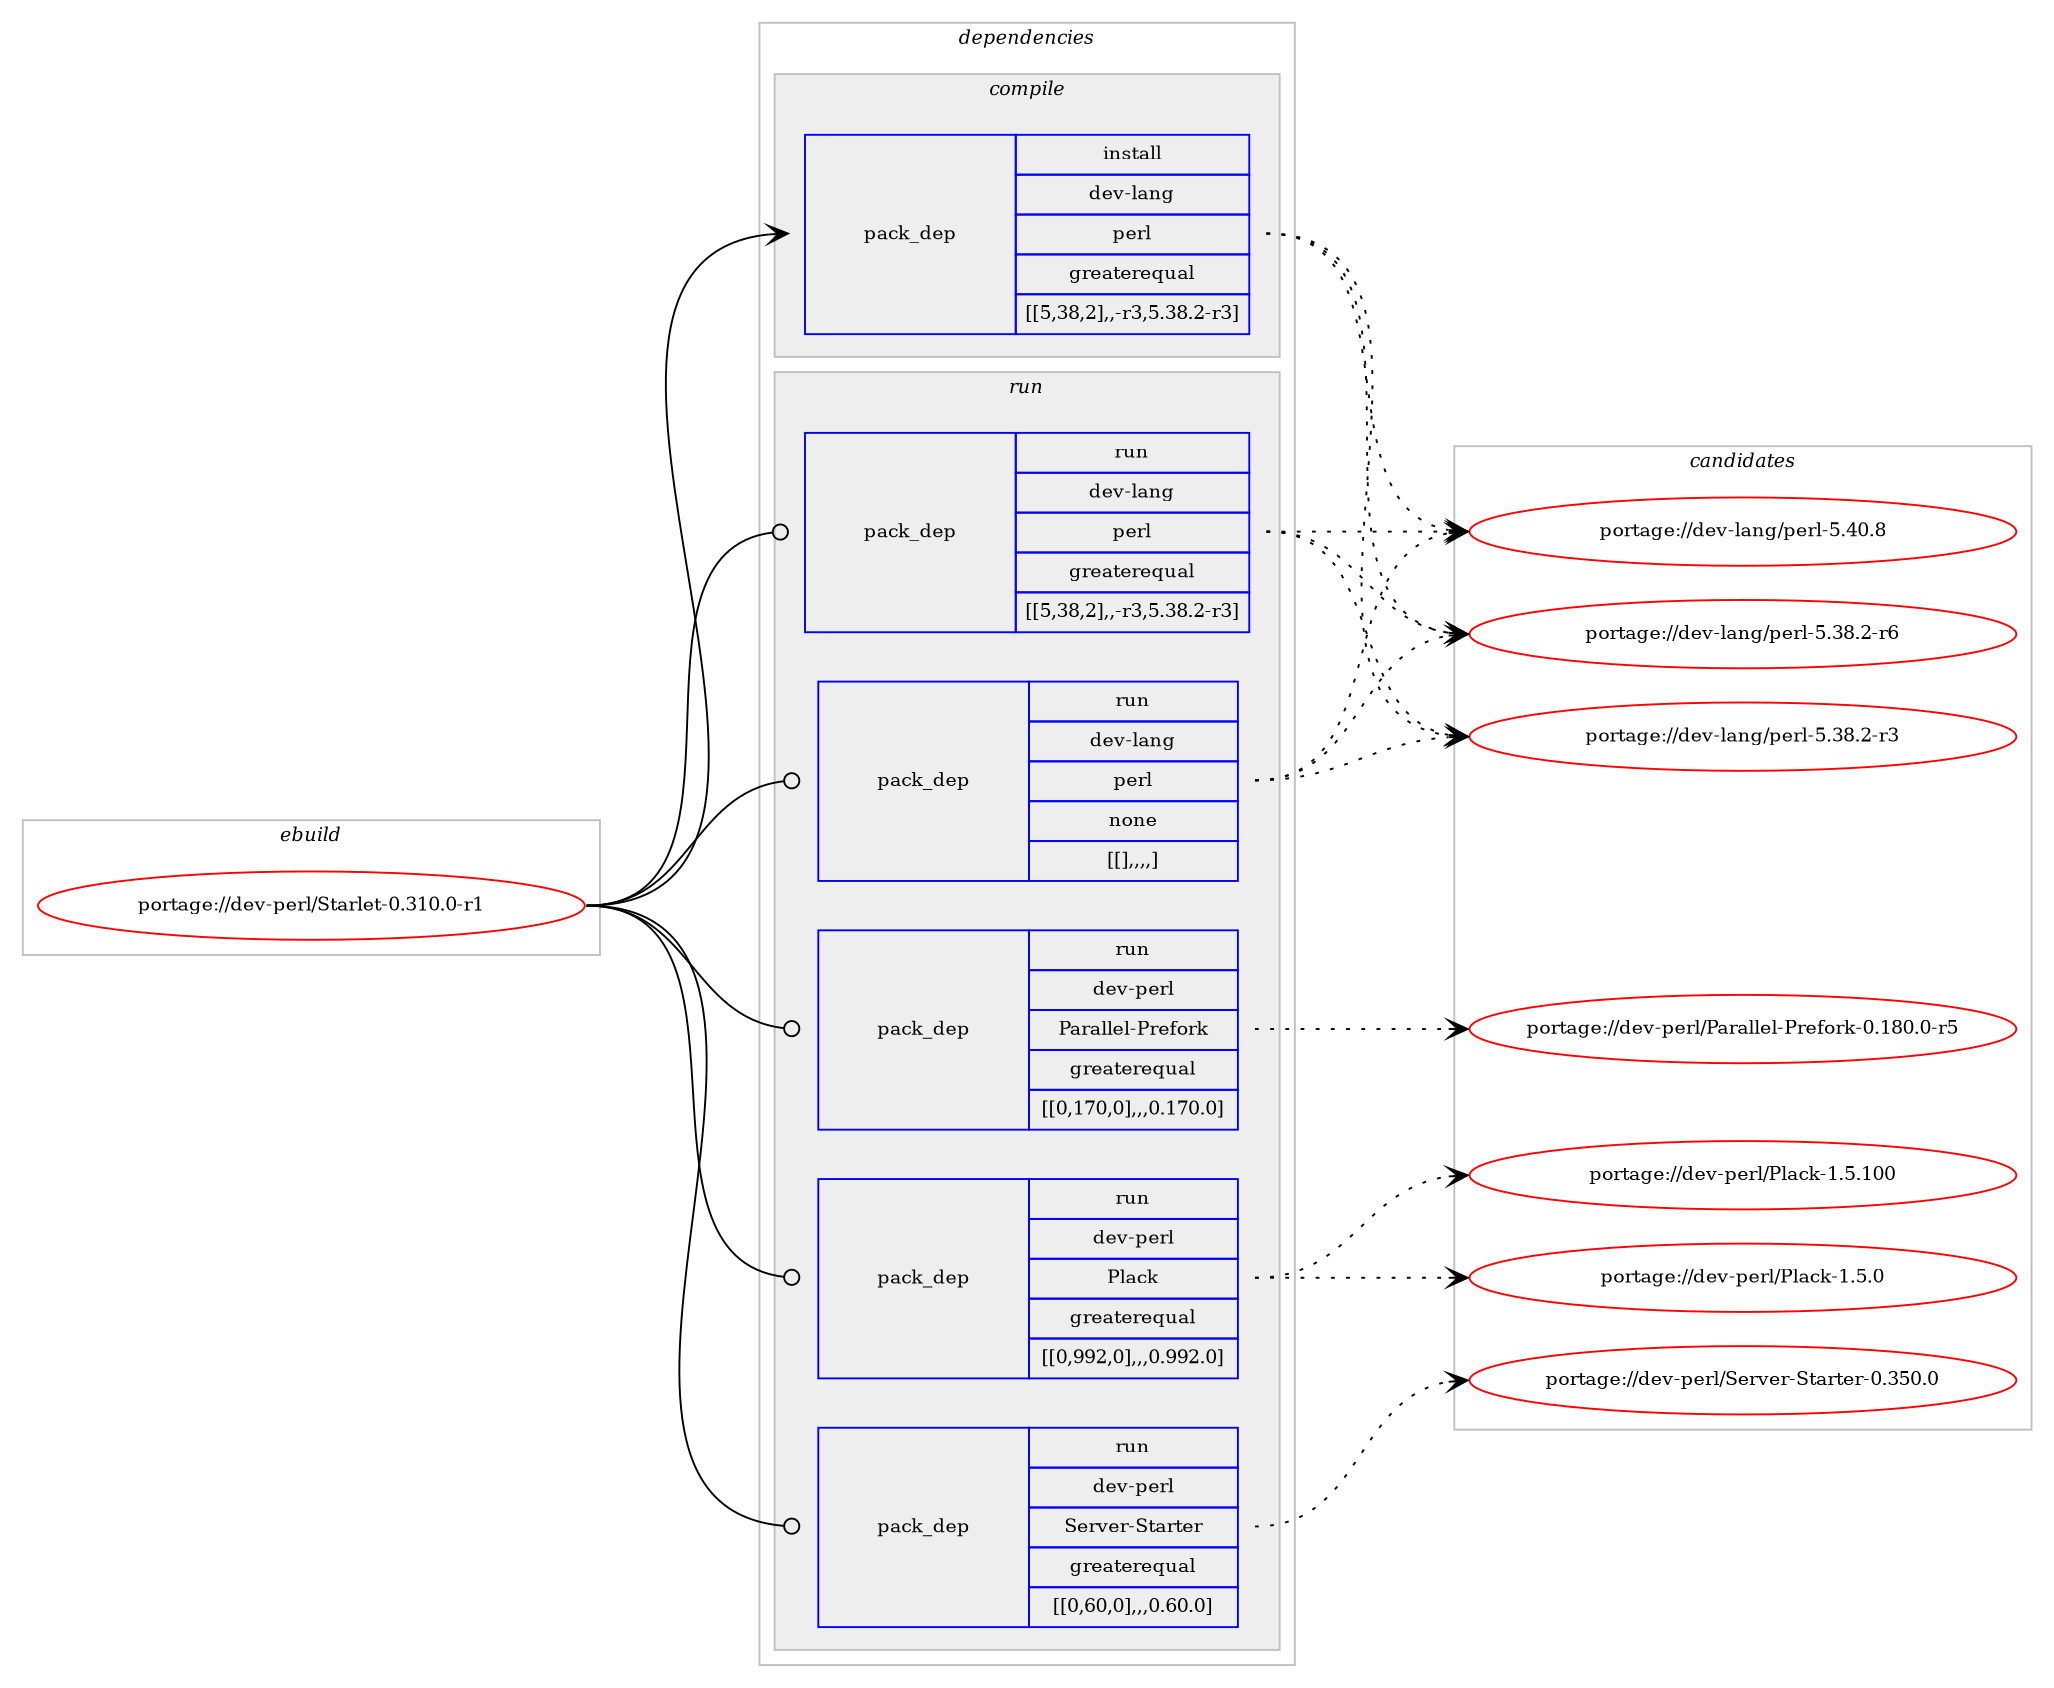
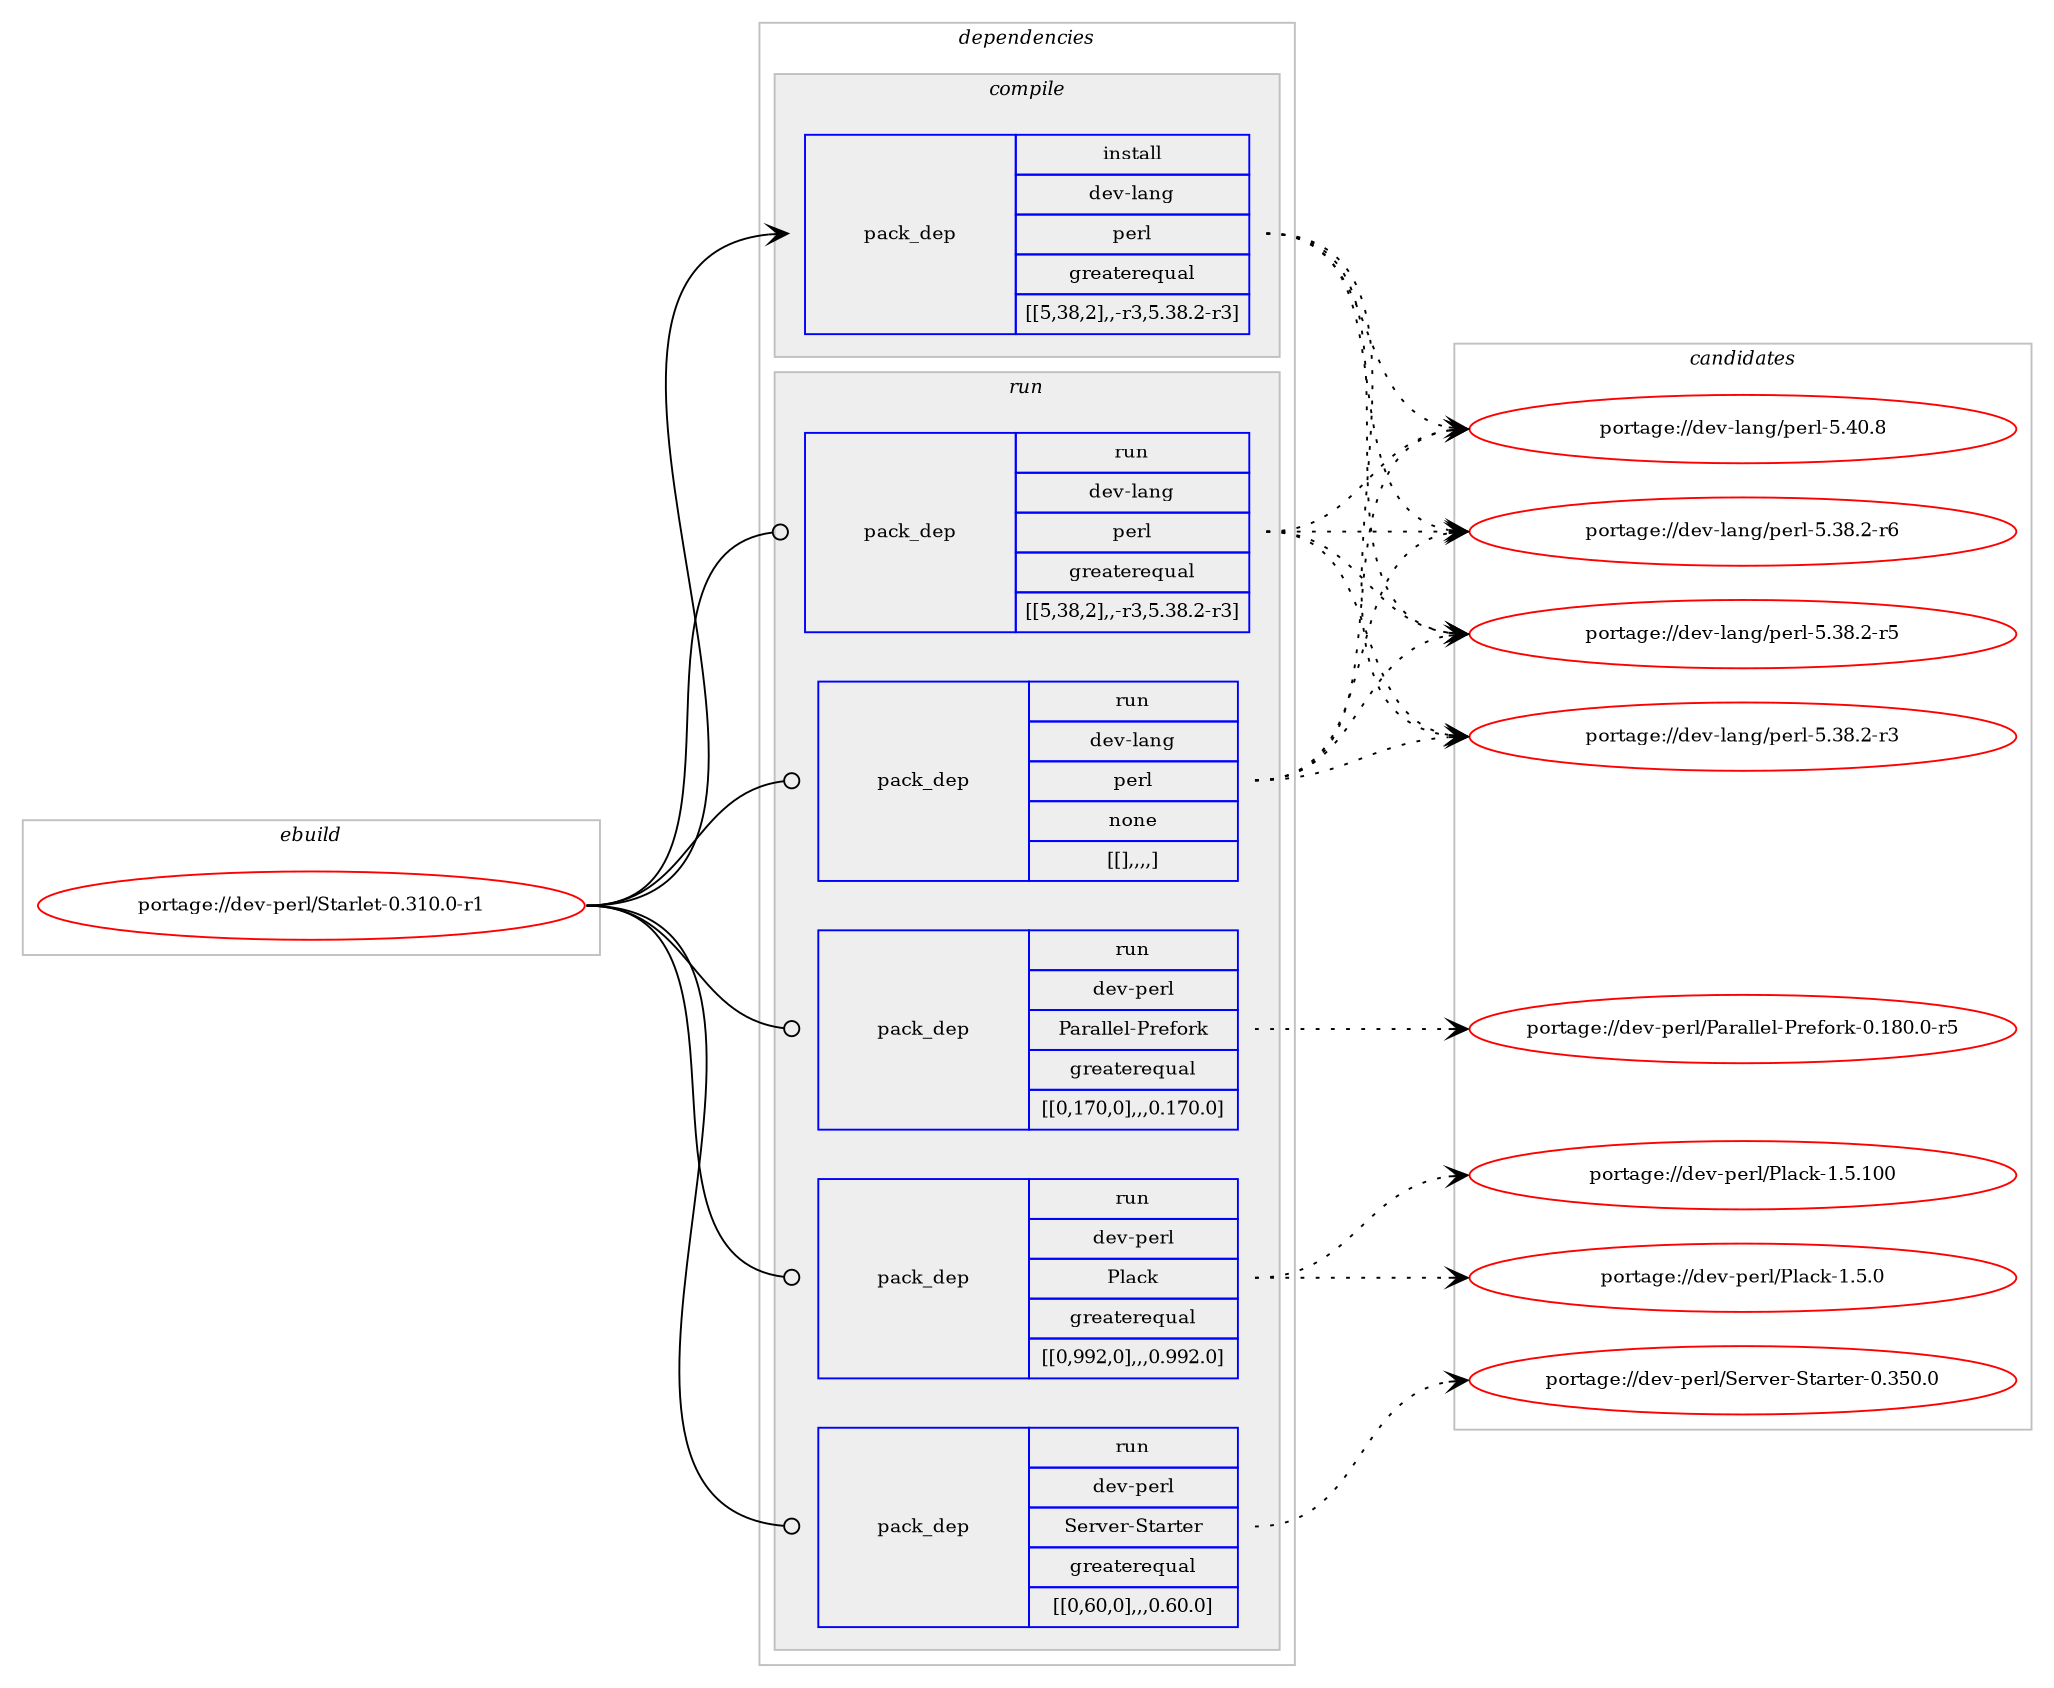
node "portage://dev-lang/perl-5.38.2-r5": added
